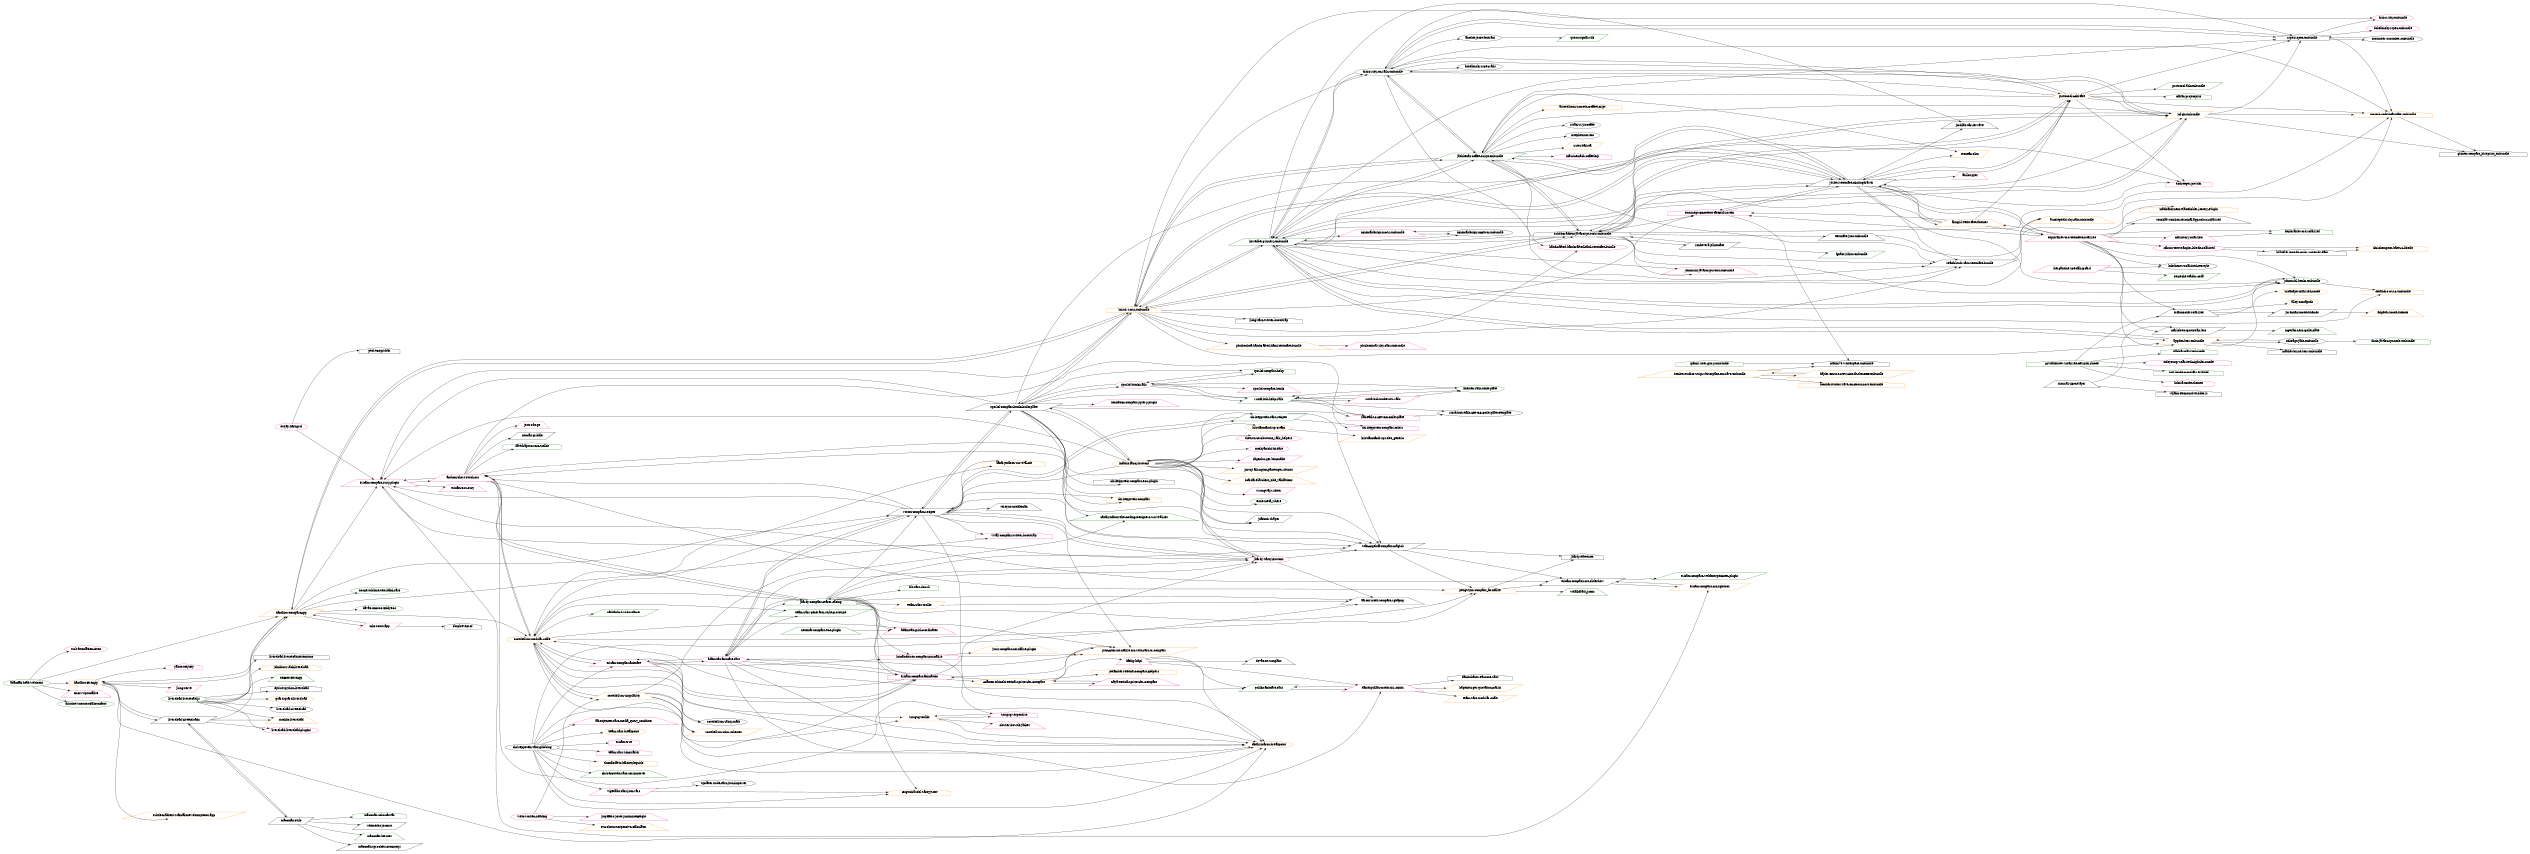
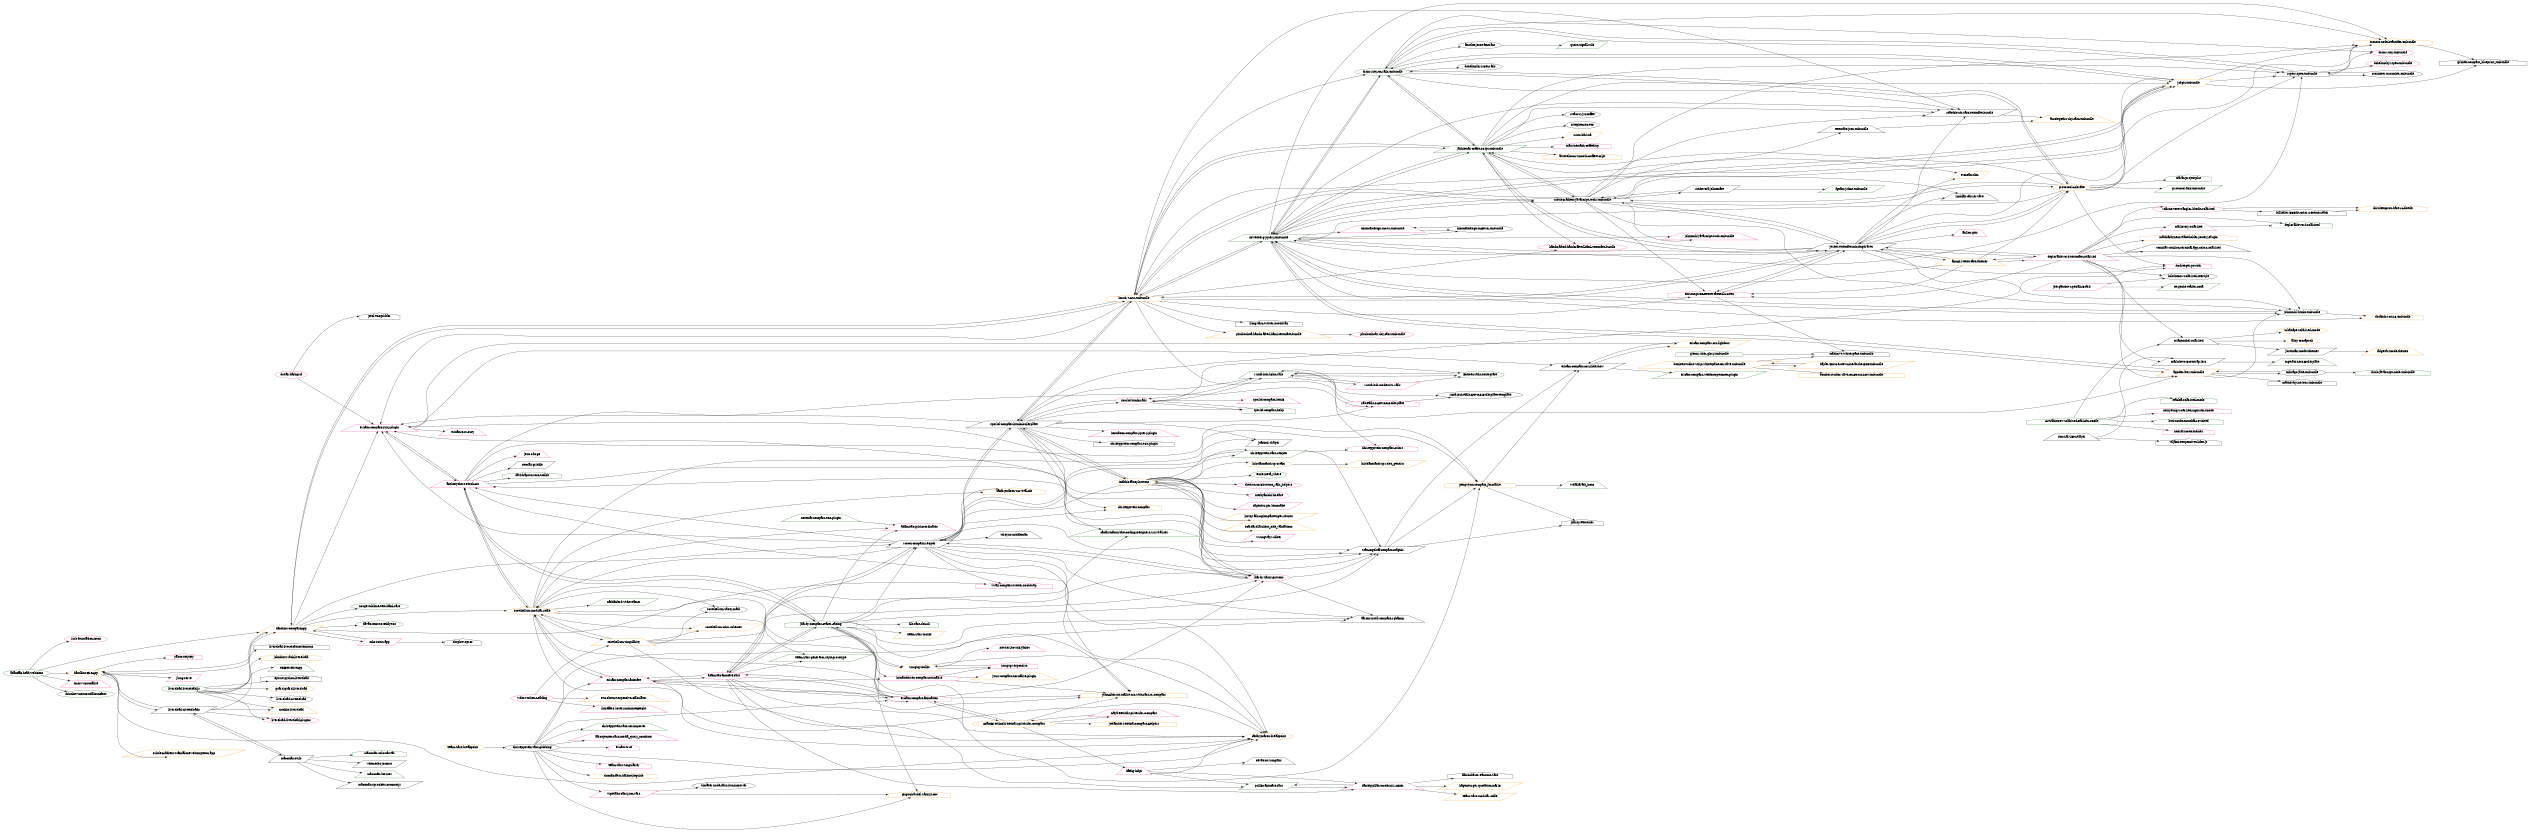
node "phuibonhoa/ruby-sass-tmbundle": shape trapezium -> ellipse
edge "Team-Sass/toolkit" -> "aaronrussell/compass-rgbapng": now "MoOx/compass-recipes" -> "aaronrussell/compass-rgbapng"
node "JohnAlbin/normalize.css-with-sass-or-compass": shape parallelogram -> house
edge "chriseppstein/sass-globbing" -> "Team-Sass/breakpoint": reversed
